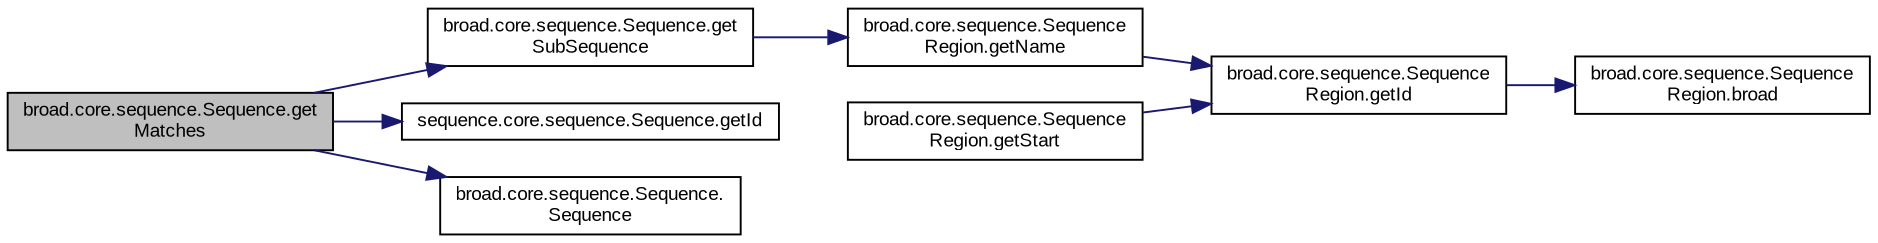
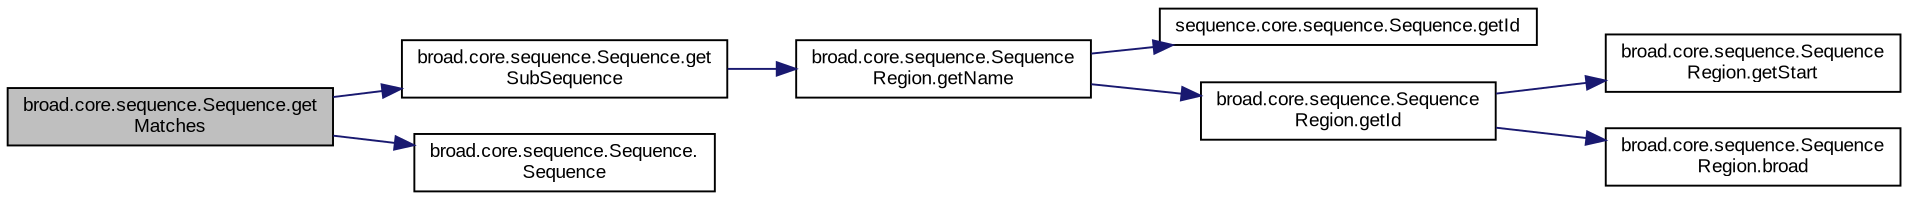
edge "broad.core.sequence.Sequence Region.getStart" -> "broad.core.sequence.Sequence Region.getId": reversed
edge "broad.core.sequence.Sequence.get Matches" -> "sequence.core.sequence.Sequence.getId": now "broad.core.sequence.Sequence Region.getName" -> "sequence.core.sequence.Sequence.getId"
